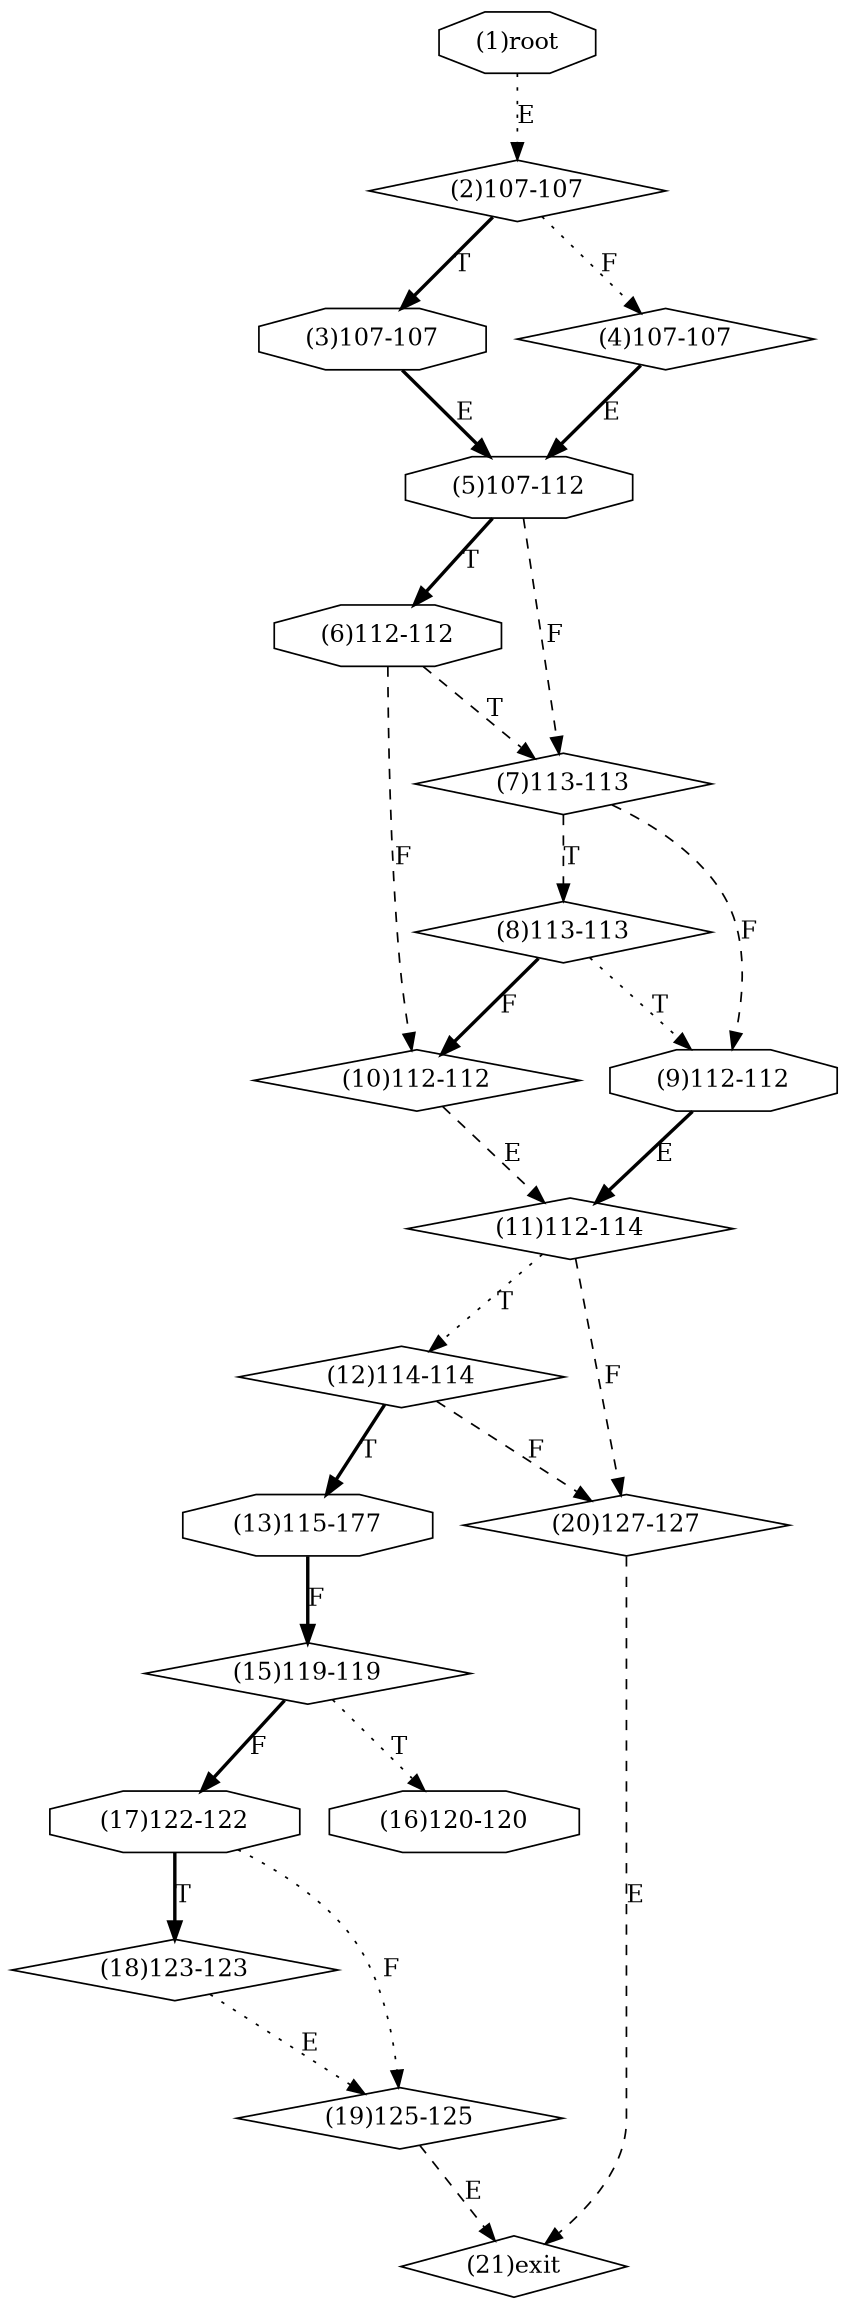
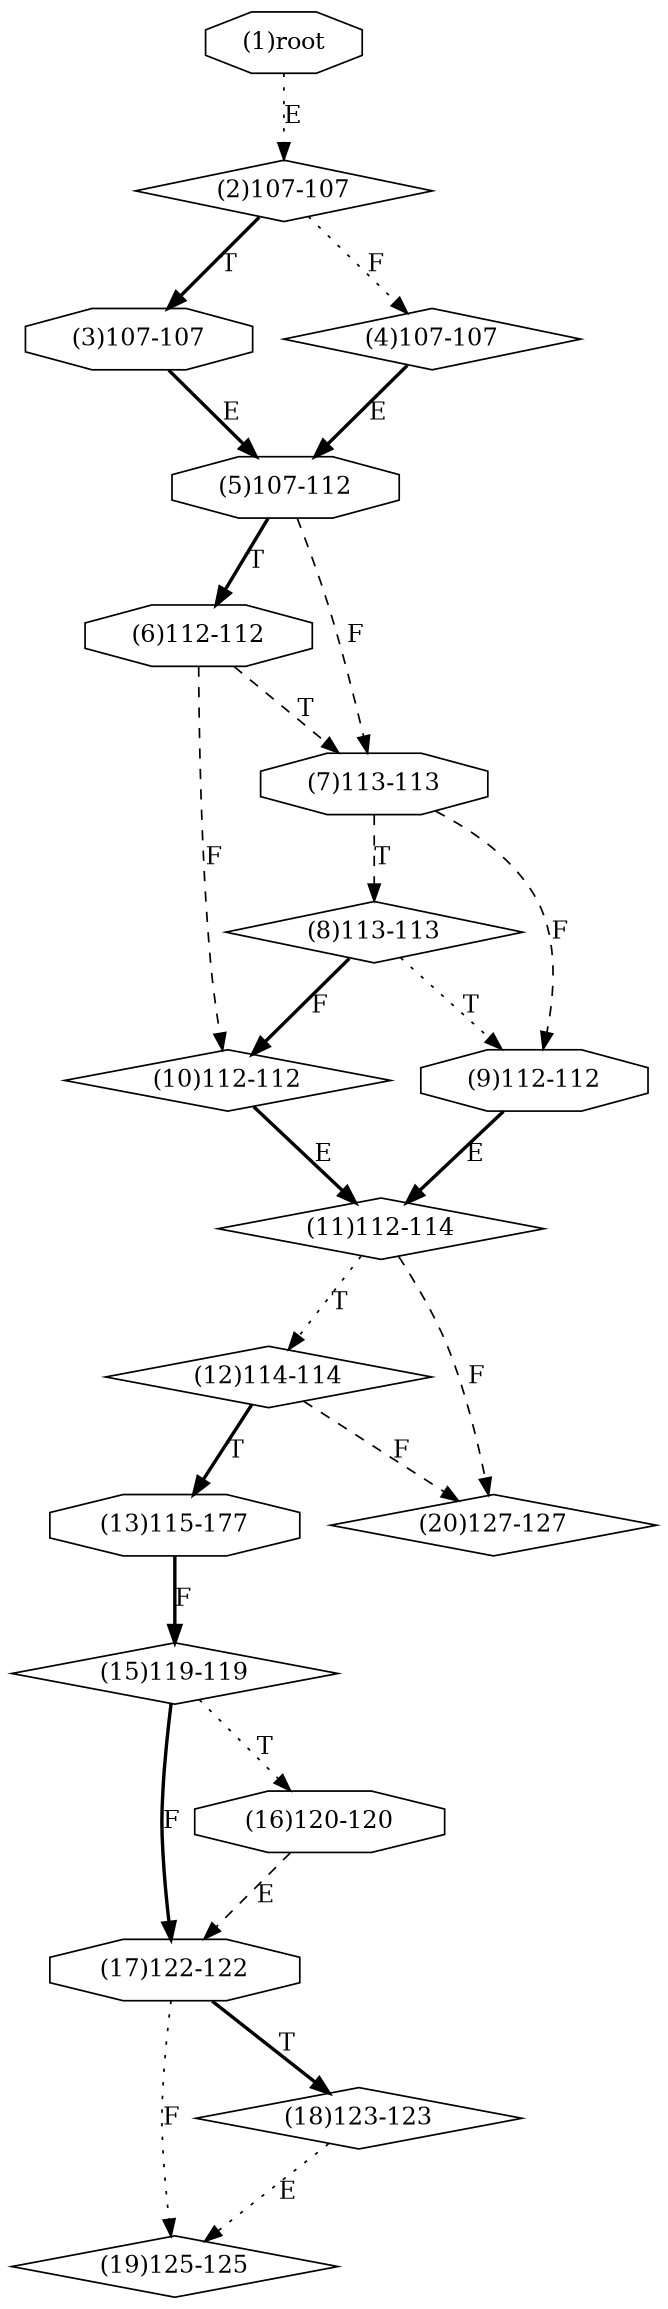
node "(7)113-113": shape diamond -> octagon
edge "(10)112-112" -> "(11)112-114": style dashed -> bold
edge "(16)120-120" -> "(17)122-122": added, label "E"
node "(21)exit": removed
